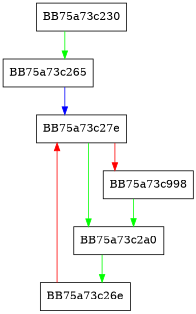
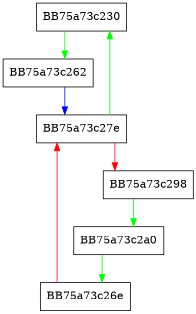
node "BB75a73c265": label "BB75a73c265" -> "BB75a73c262"
edge "BB75a73c27e" -> "BB75a73c2a0": now "BB75a73c27e" -> "BB75a73c230"
node "BB75a73c998": label "BB75a73c998" -> "BB75a73c298"
